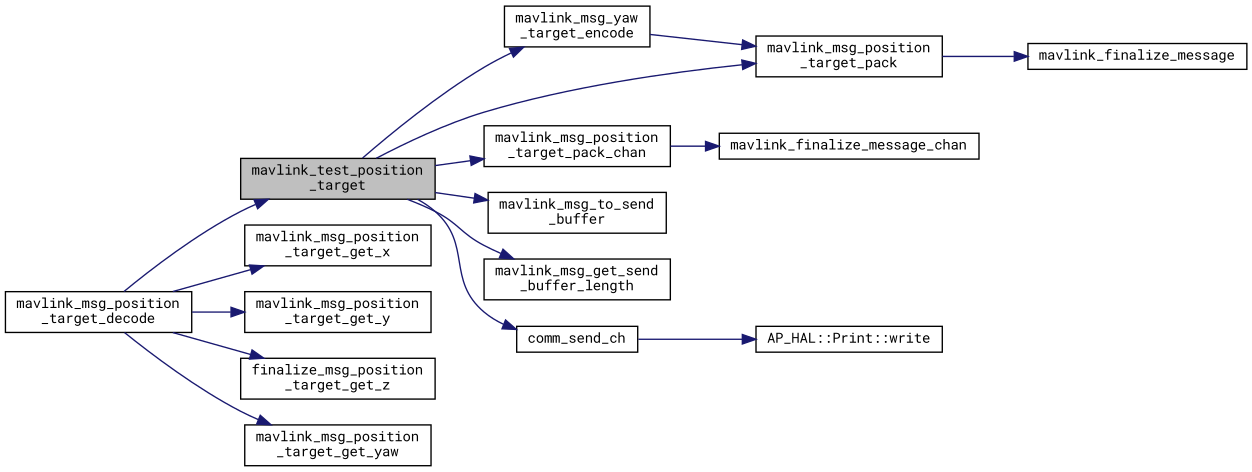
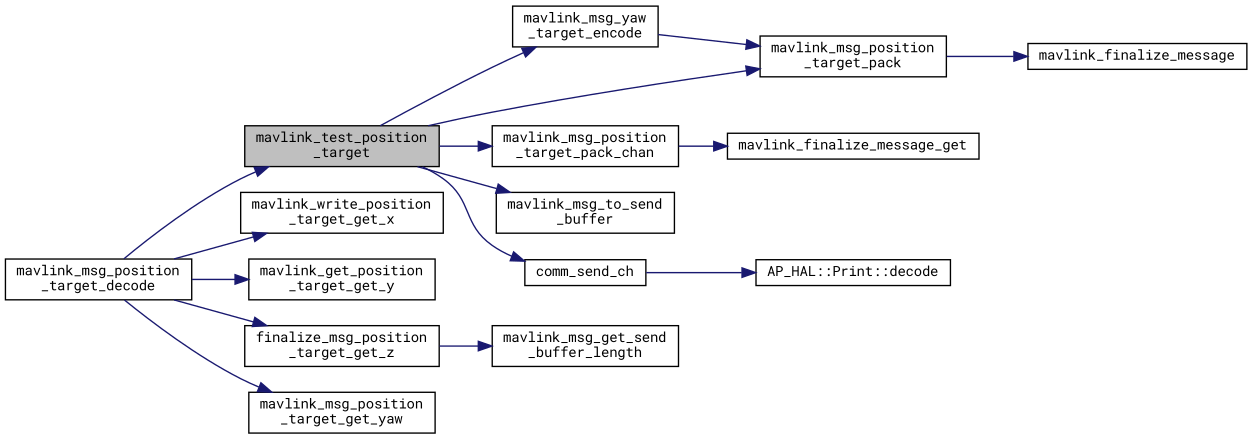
node "mavlink_finalize_message_chan": label "mavlink_finalize_message_chan" -> "mavlink_finalize_message_get"
edge "mavlink_test_position _target" -> "mavlink_msg_get_send _buffer_length": now "finalize_msg_position _target_get_z" -> "mavlink_msg_get_send _buffer_length"
node "mavlink_msg_position _target_get_x": label "mavlink_msg_position _target_get_x" -> "mavlink_write_position _target_get_x"
node "mavlink_msg_position _target_get_y": label "mavlink_msg_position _target_get_y" -> "mavlink_get_position _target_get_y"
node "AP_HAL::Print::write": label "AP_HAL::Print::write" -> "AP_HAL::Print::decode"
